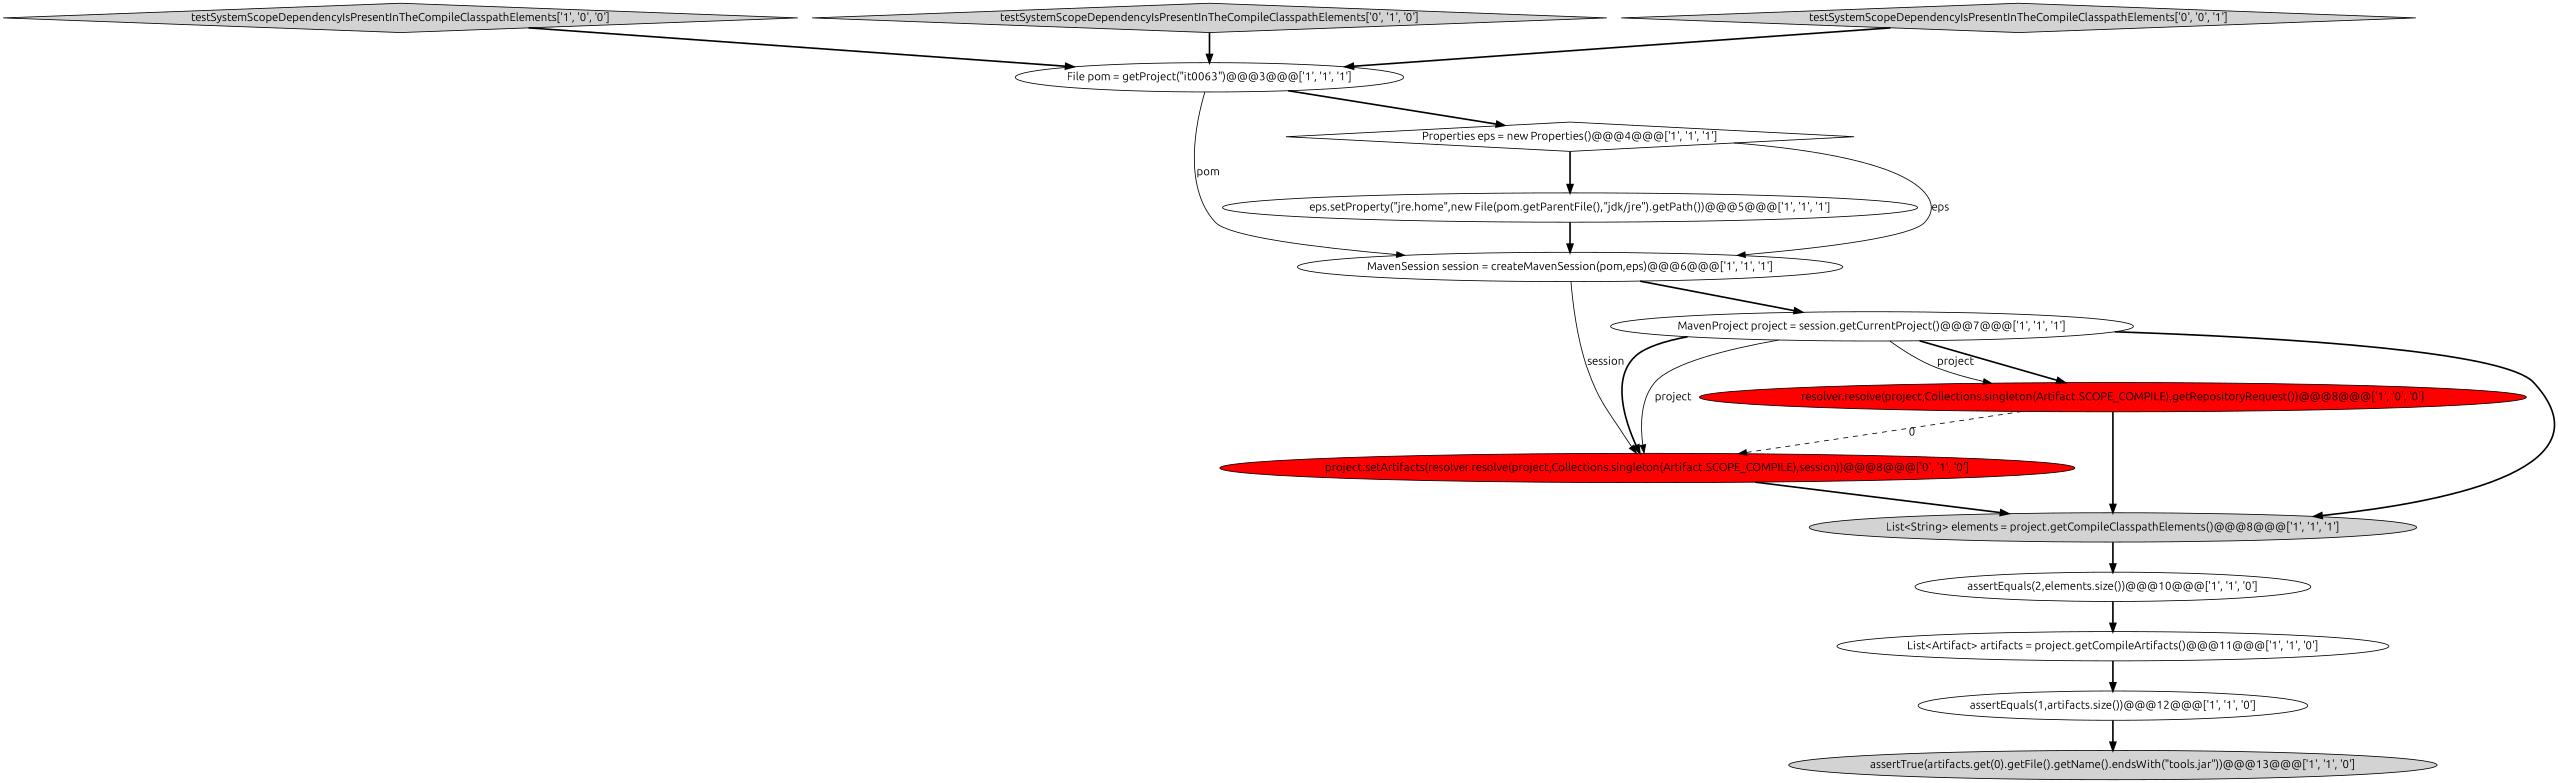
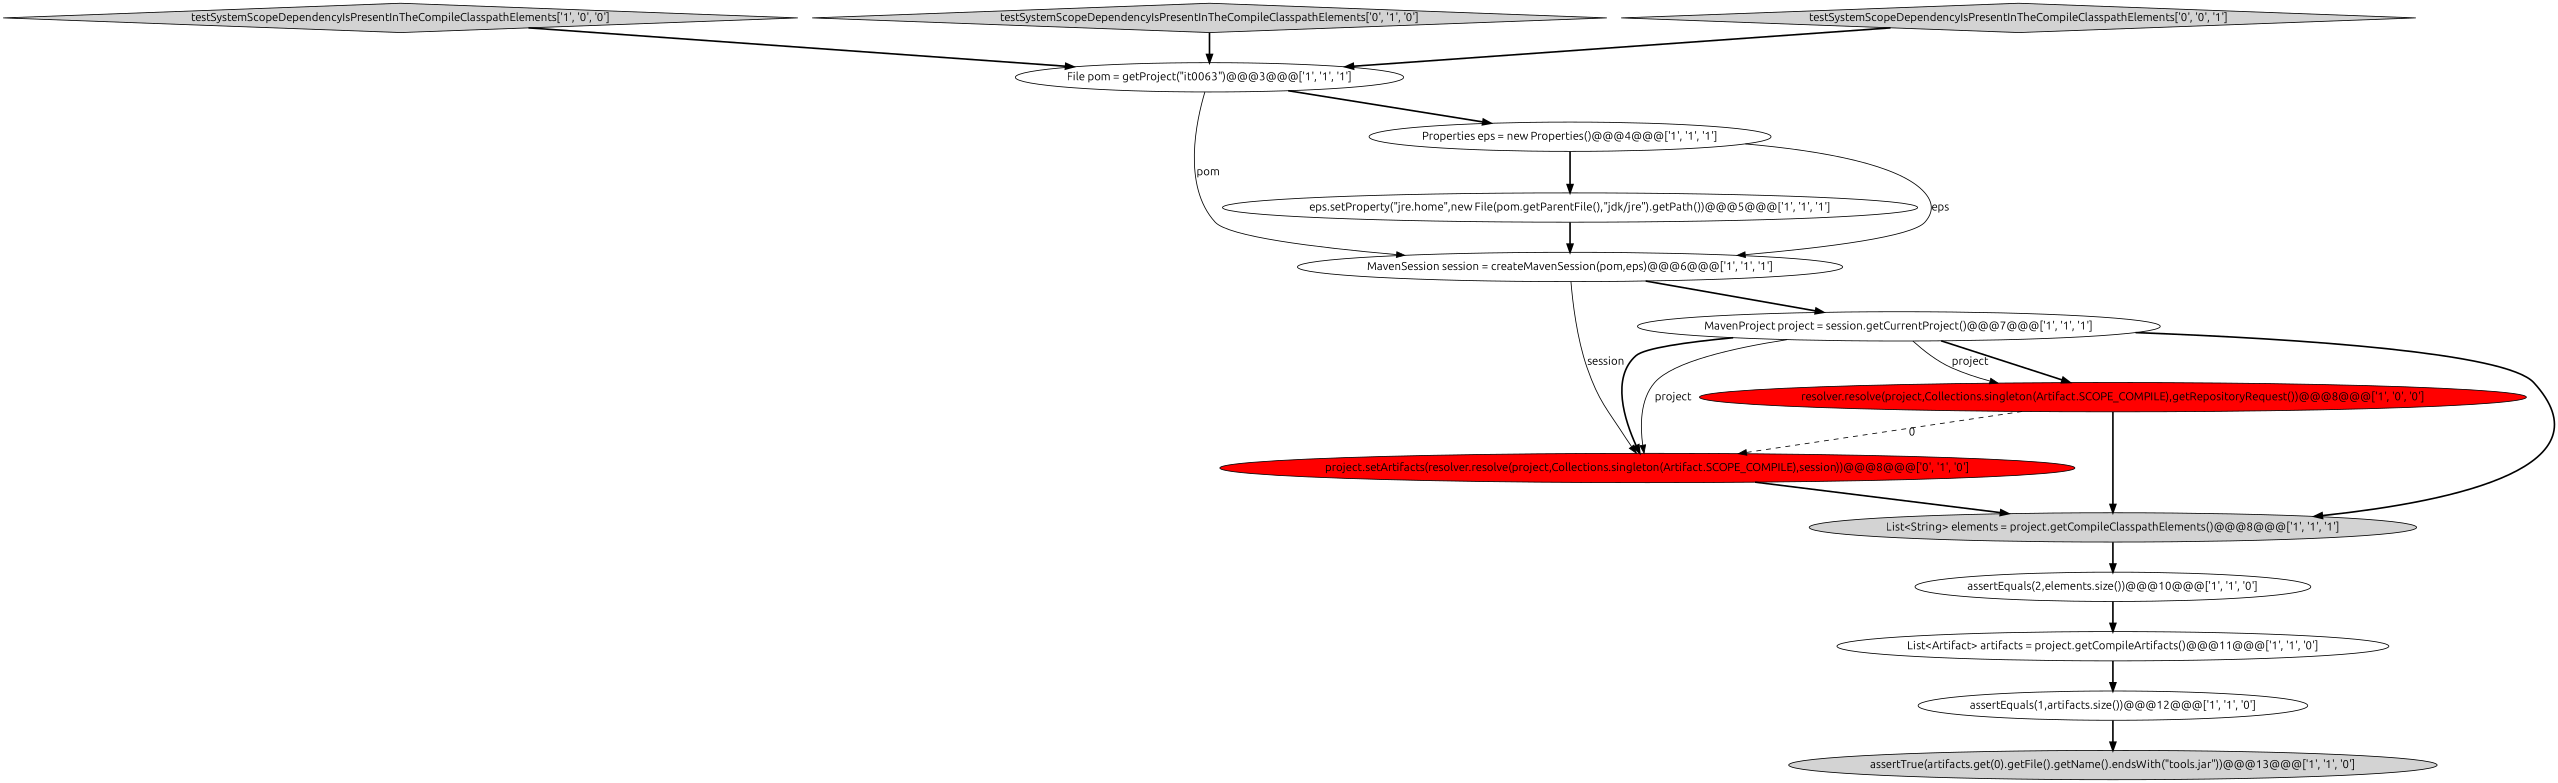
node "Properties eps = new Properties()@@@4@@@['1', '1', '1']": shape diamond -> ellipse
